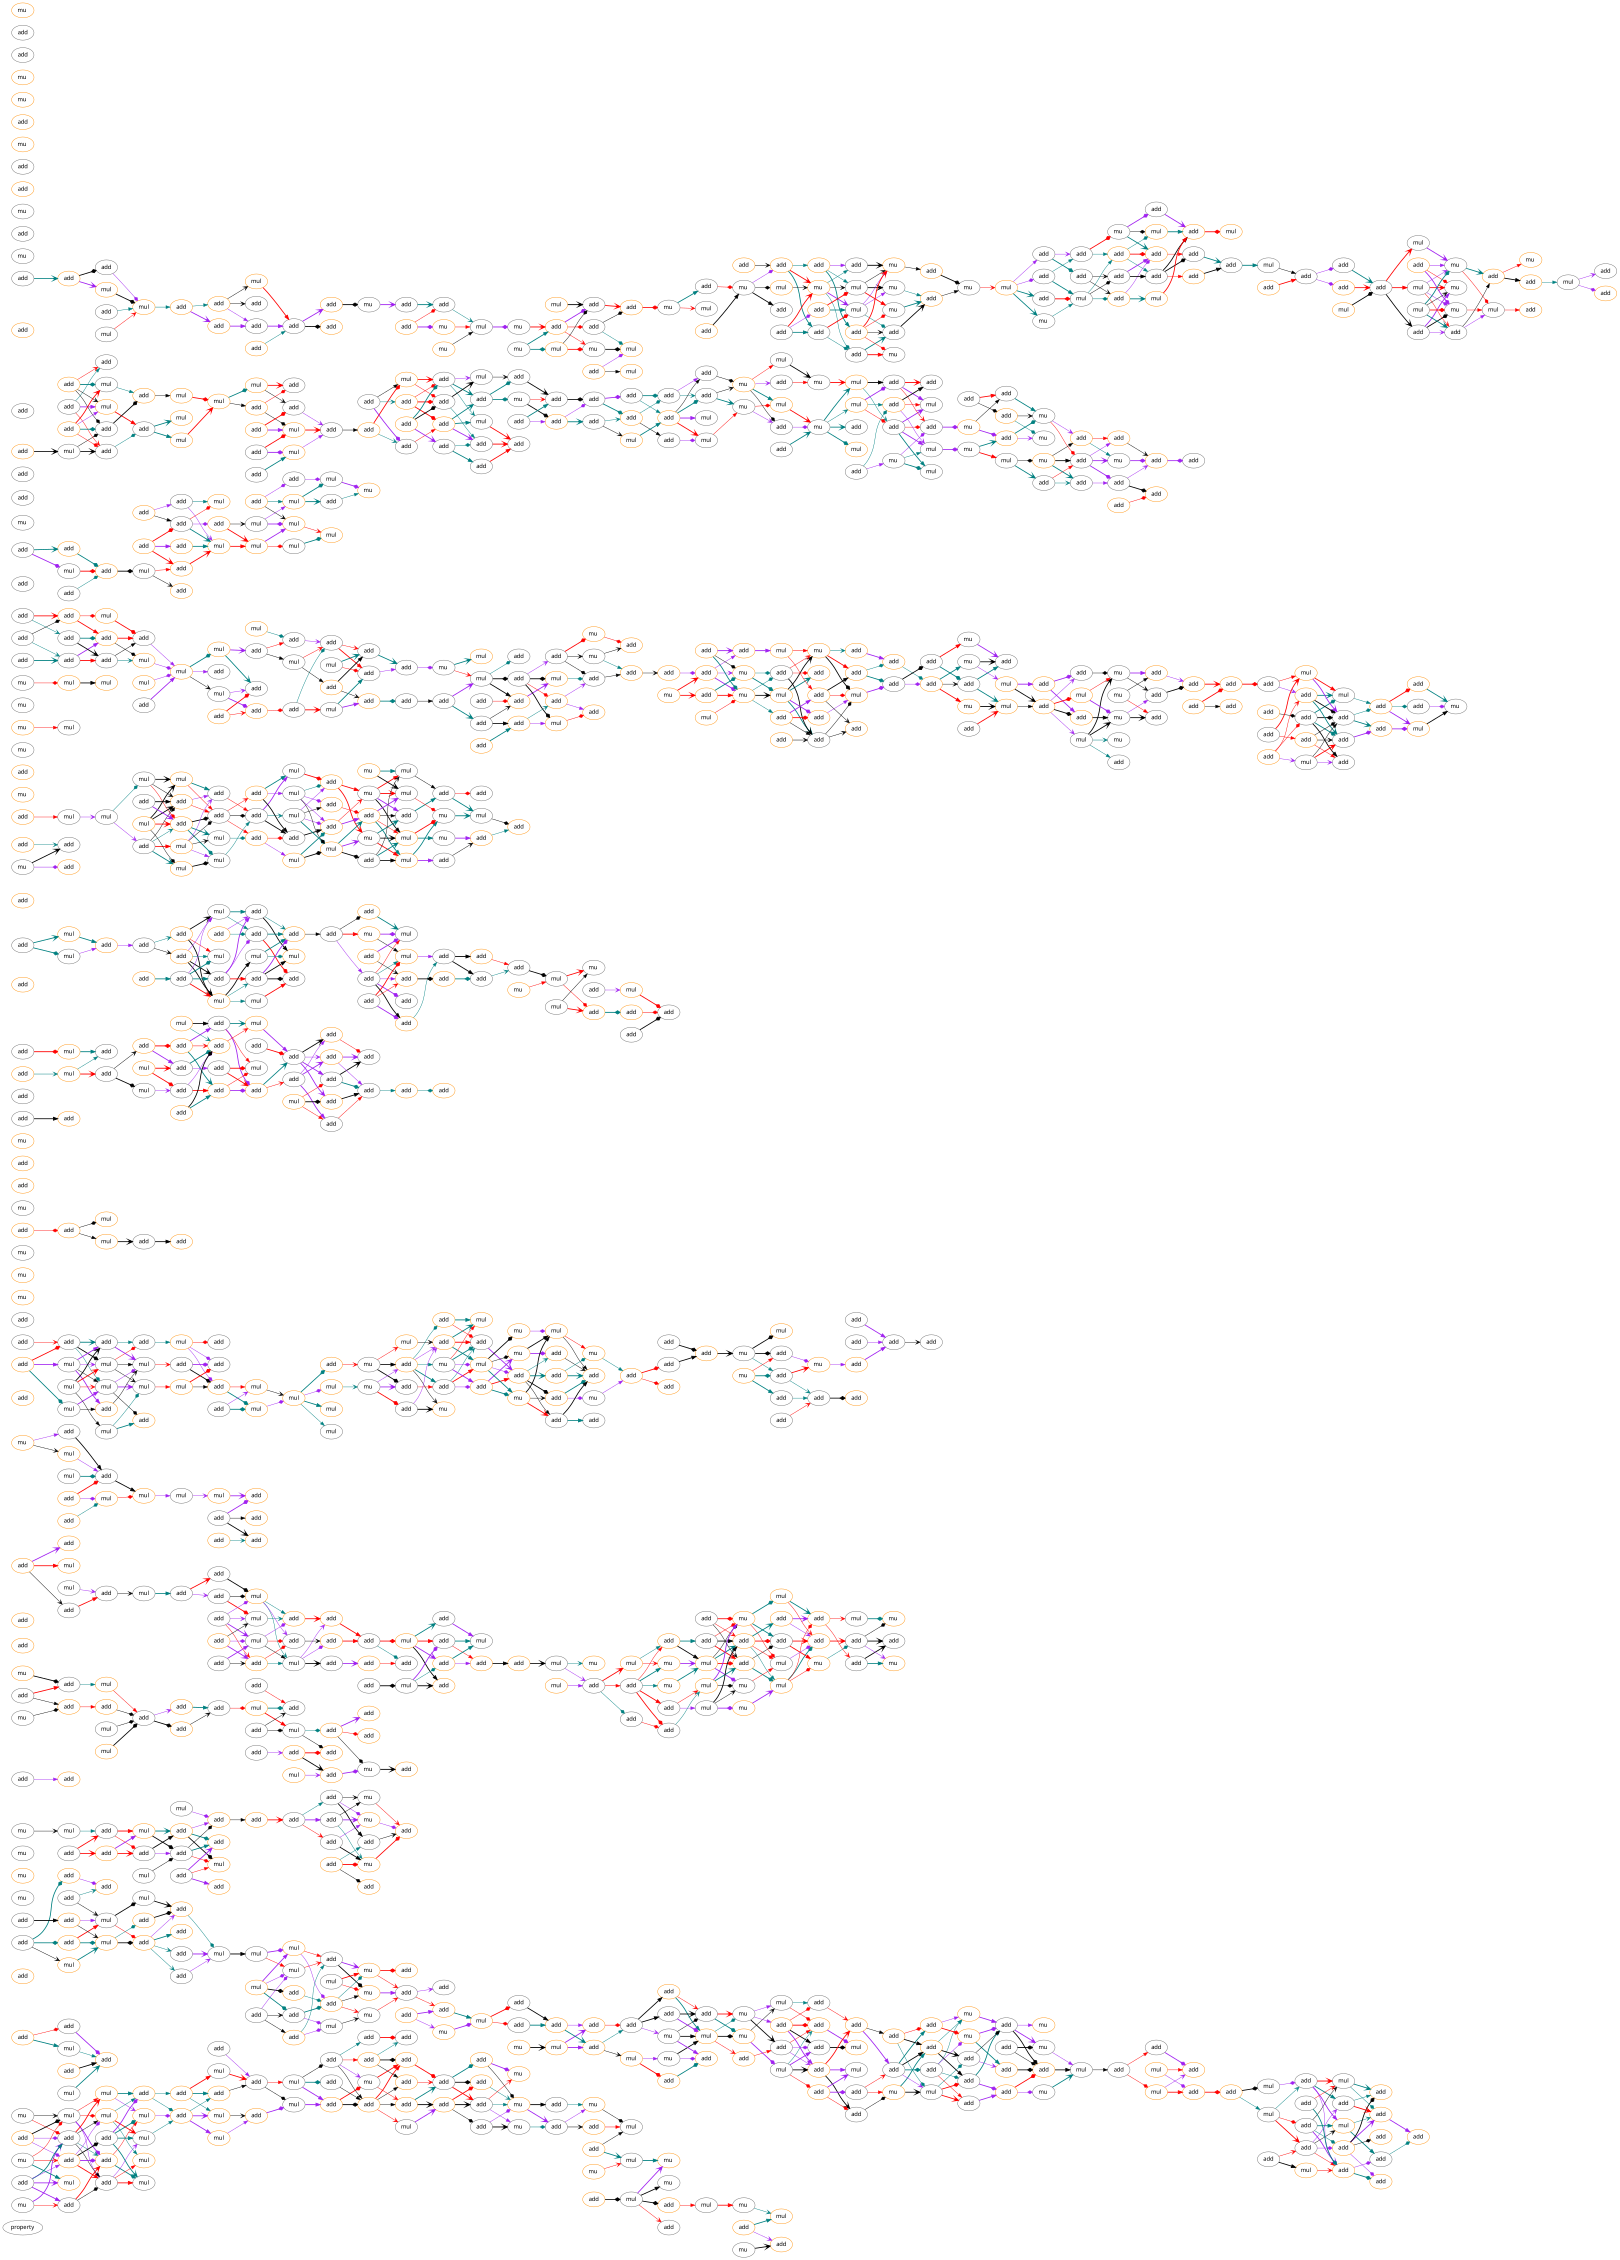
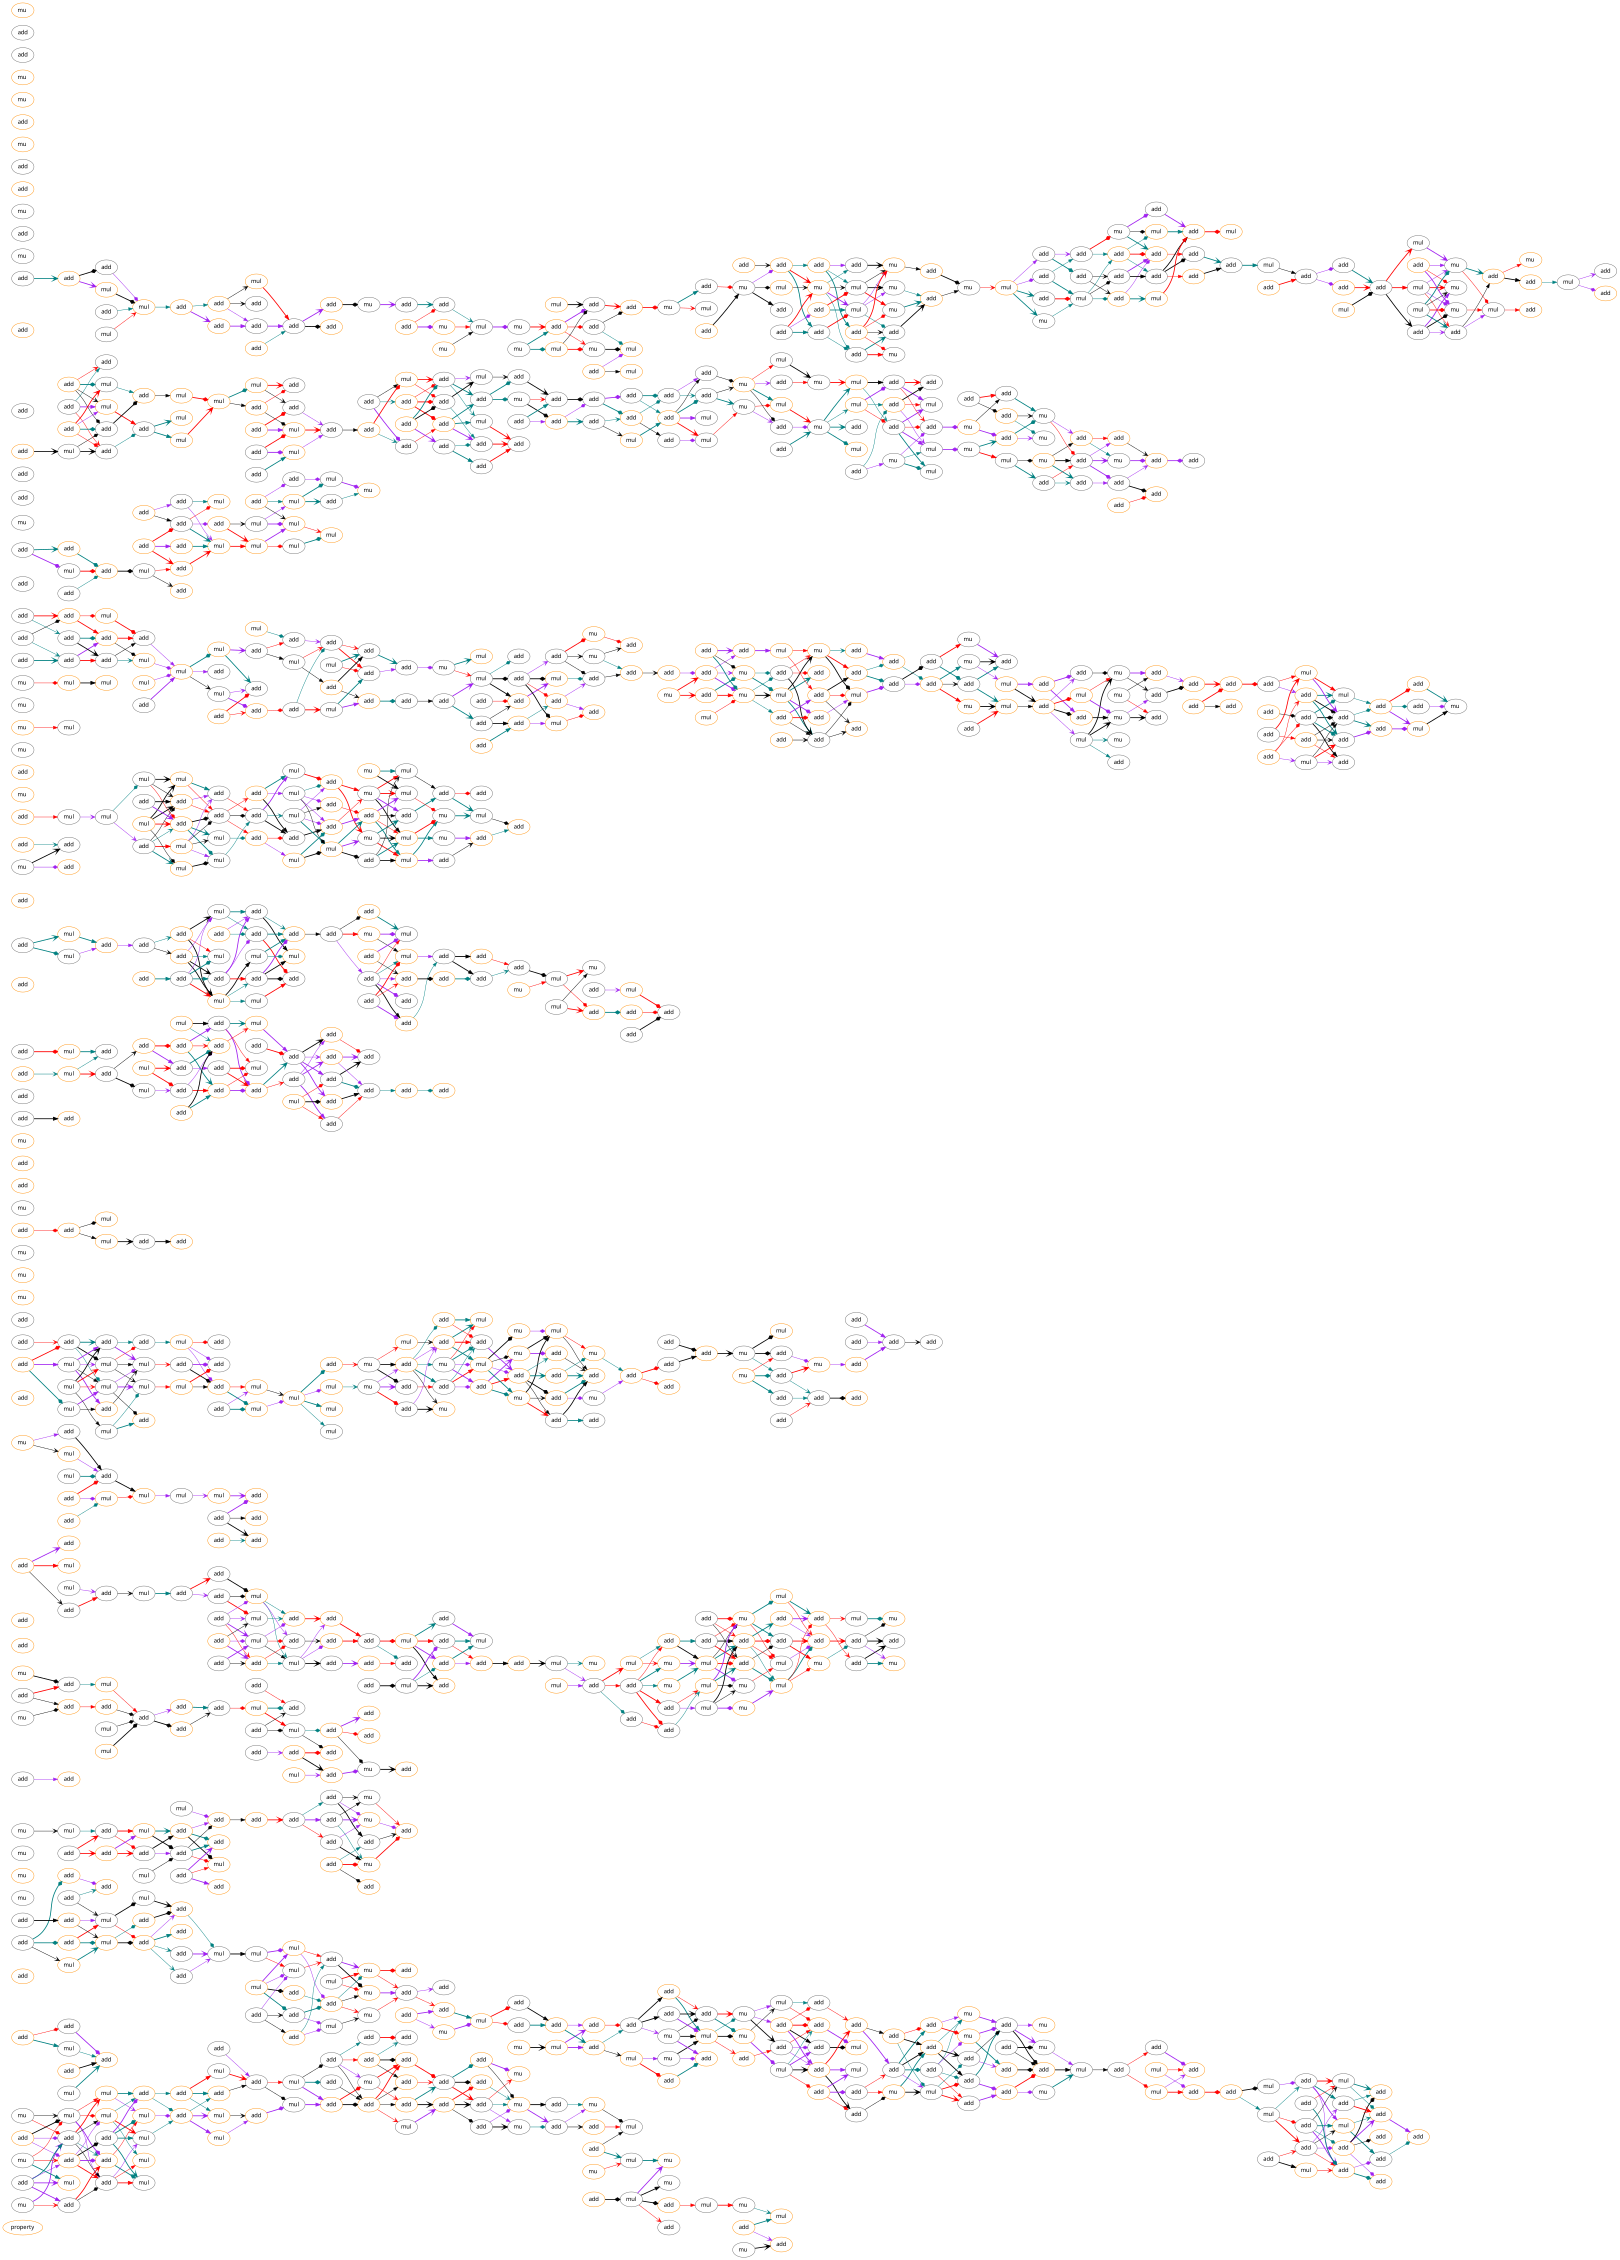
node "property": color gray40 -> darkorange
